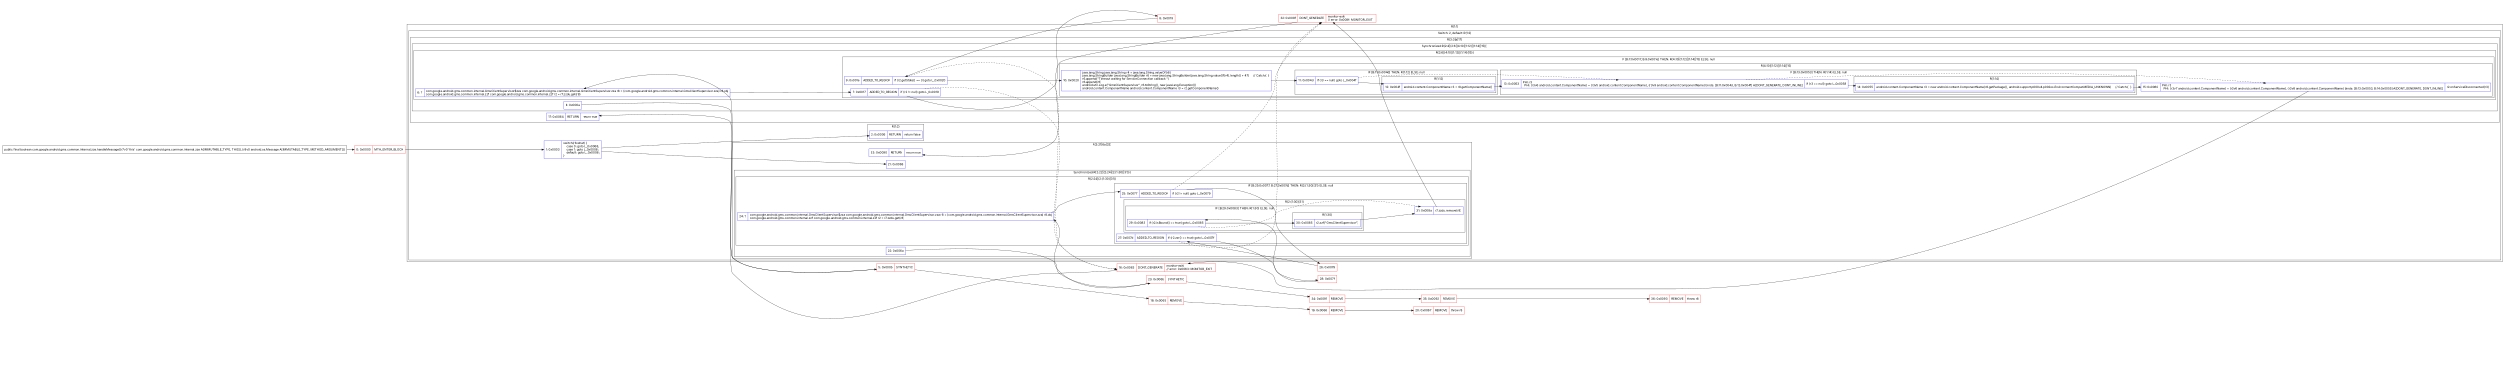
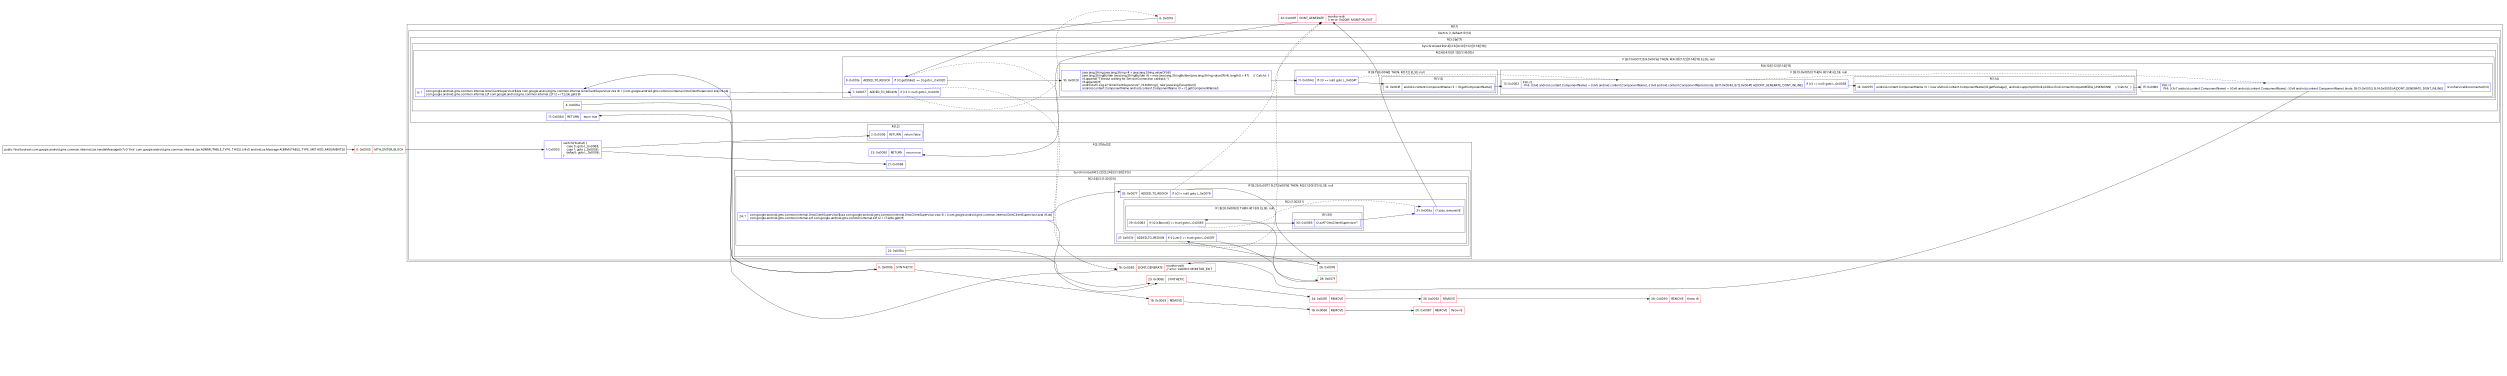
edge "7: 0x0017" -> "8: 0x0019": style solid -> dashed
edge "23: 0x006b" -> "24: ?": reversed
